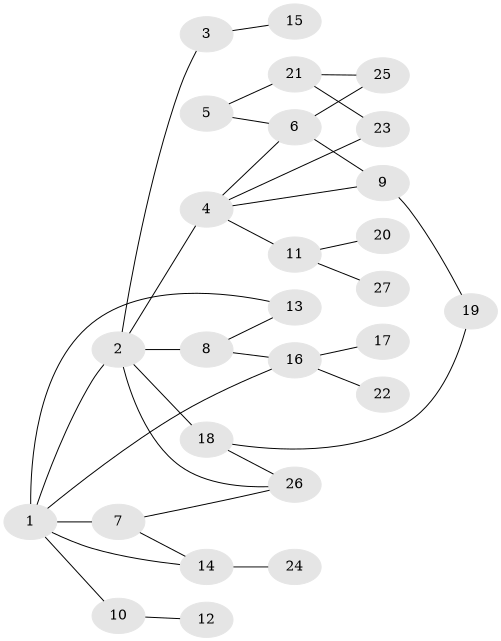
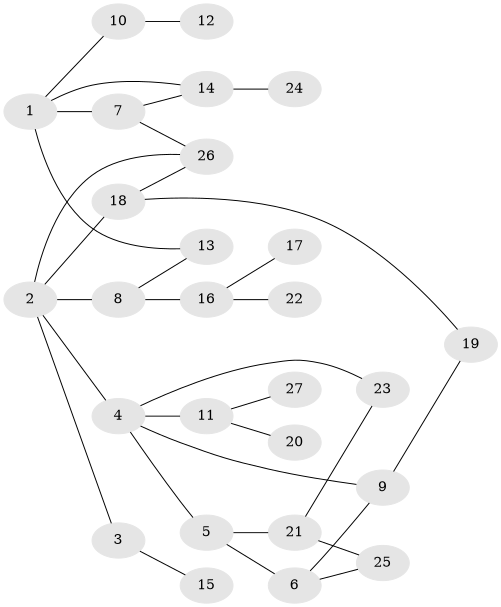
edge "6" -- "4": now "5" -- "4"
edge "16" -- "1": removed
edge "2" -- "1": removed
